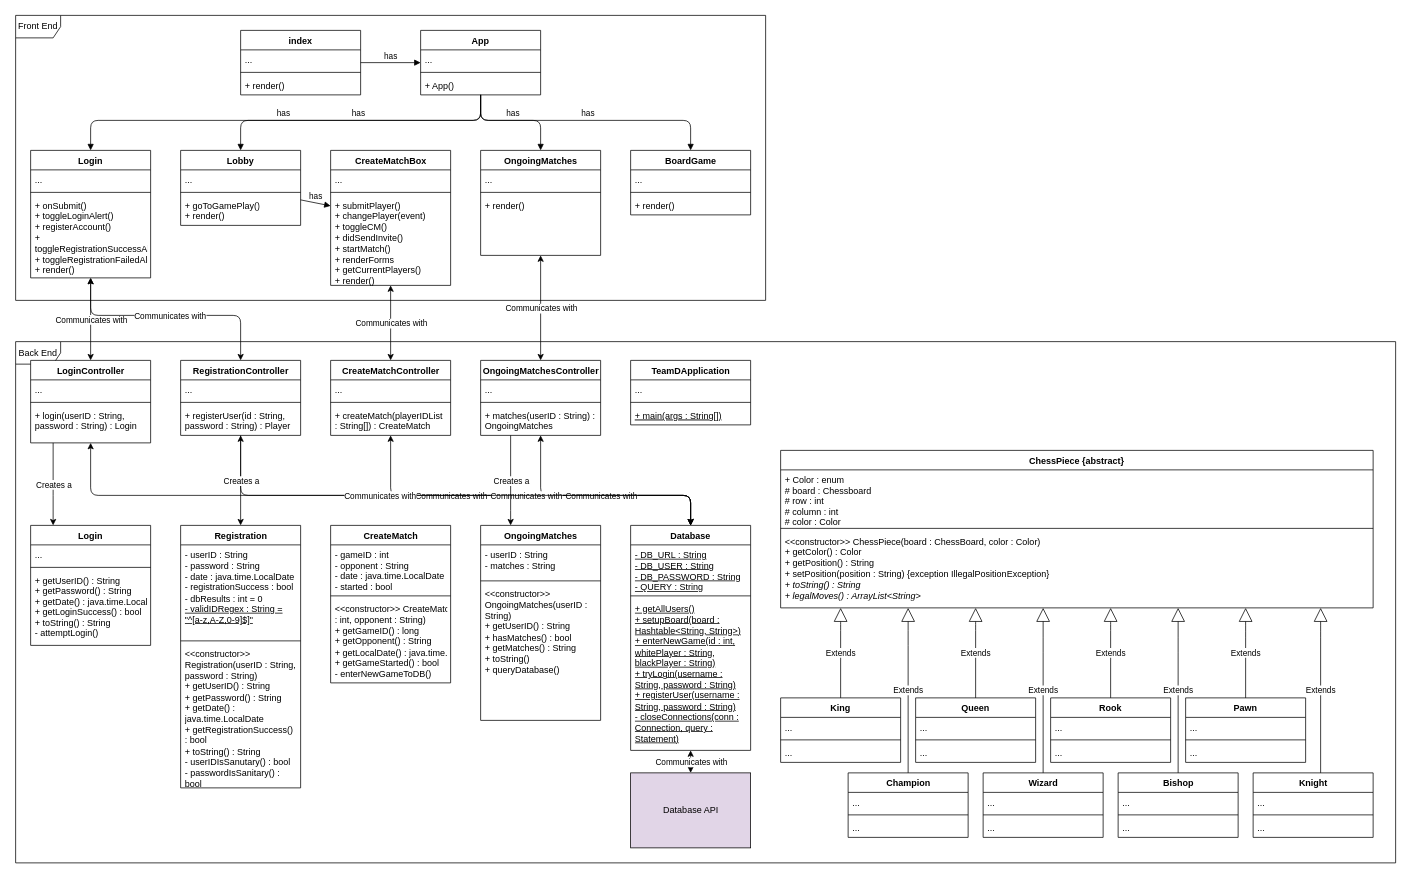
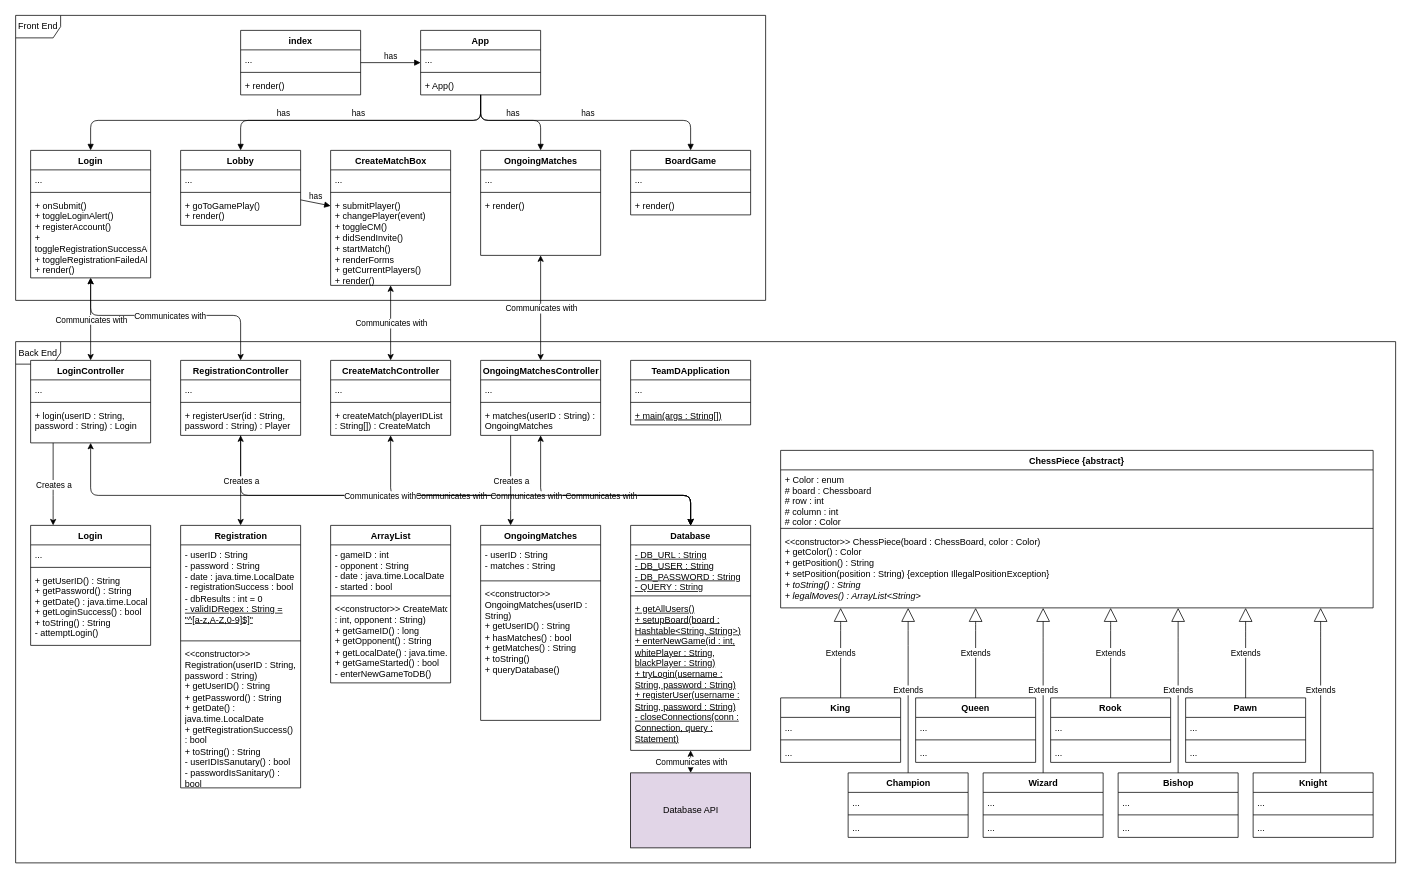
node "CreateMatch": label "CreateMatch" -> "ArrayList"
